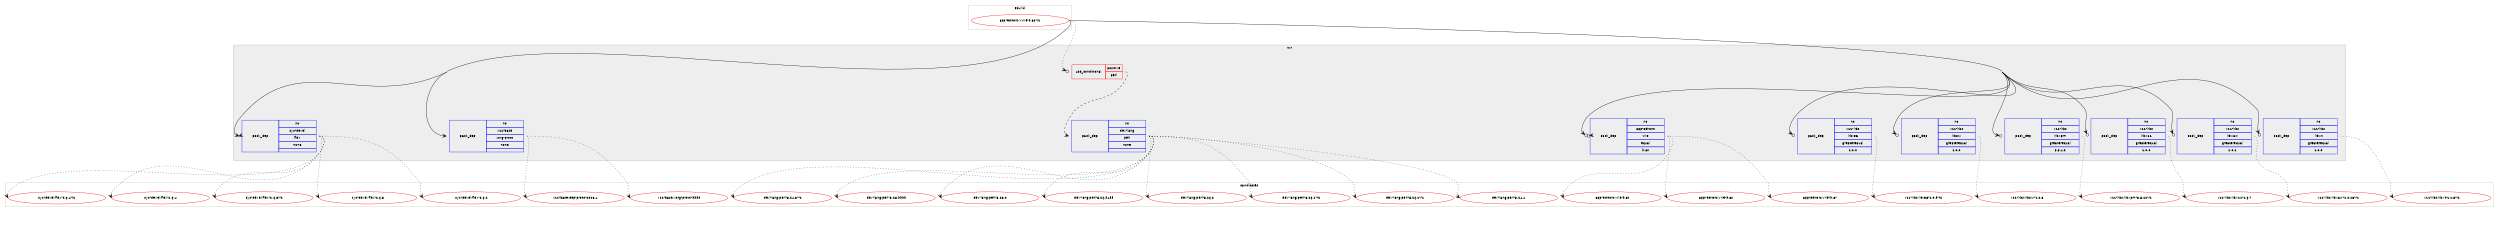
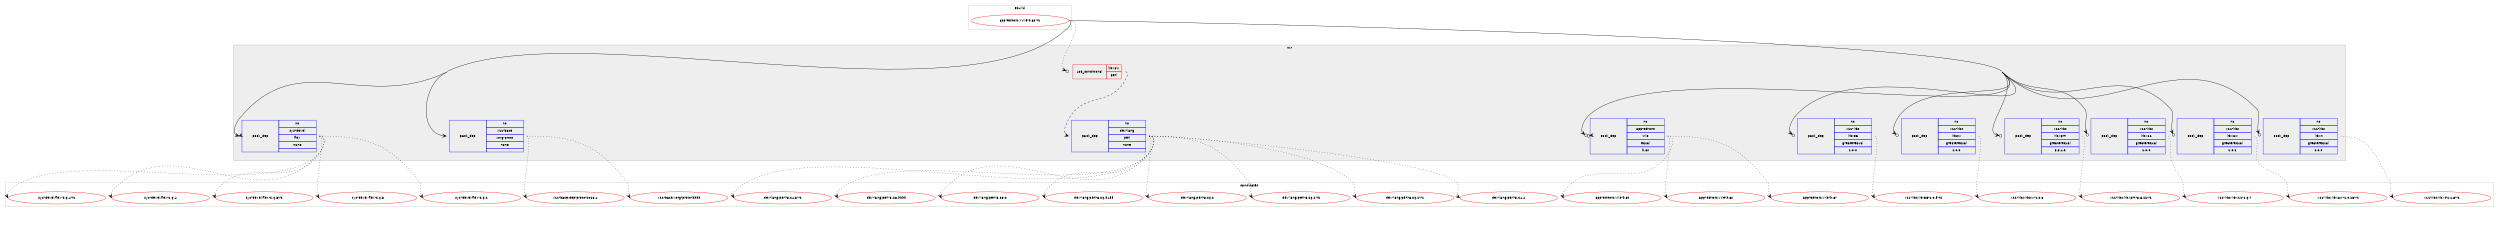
node "use_conditional": text "positive" -> "libXaw"
